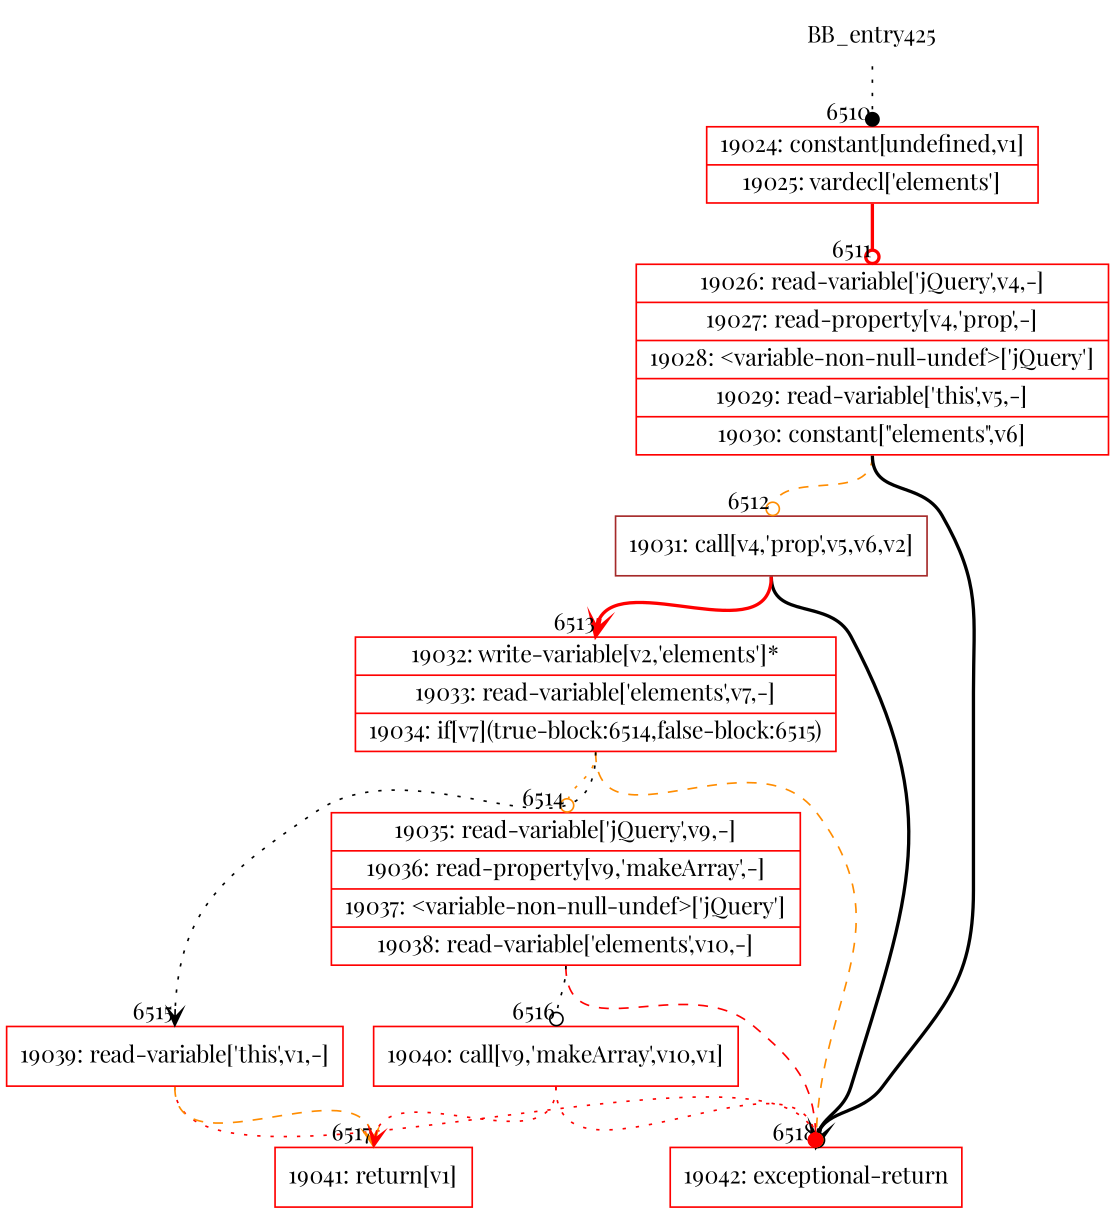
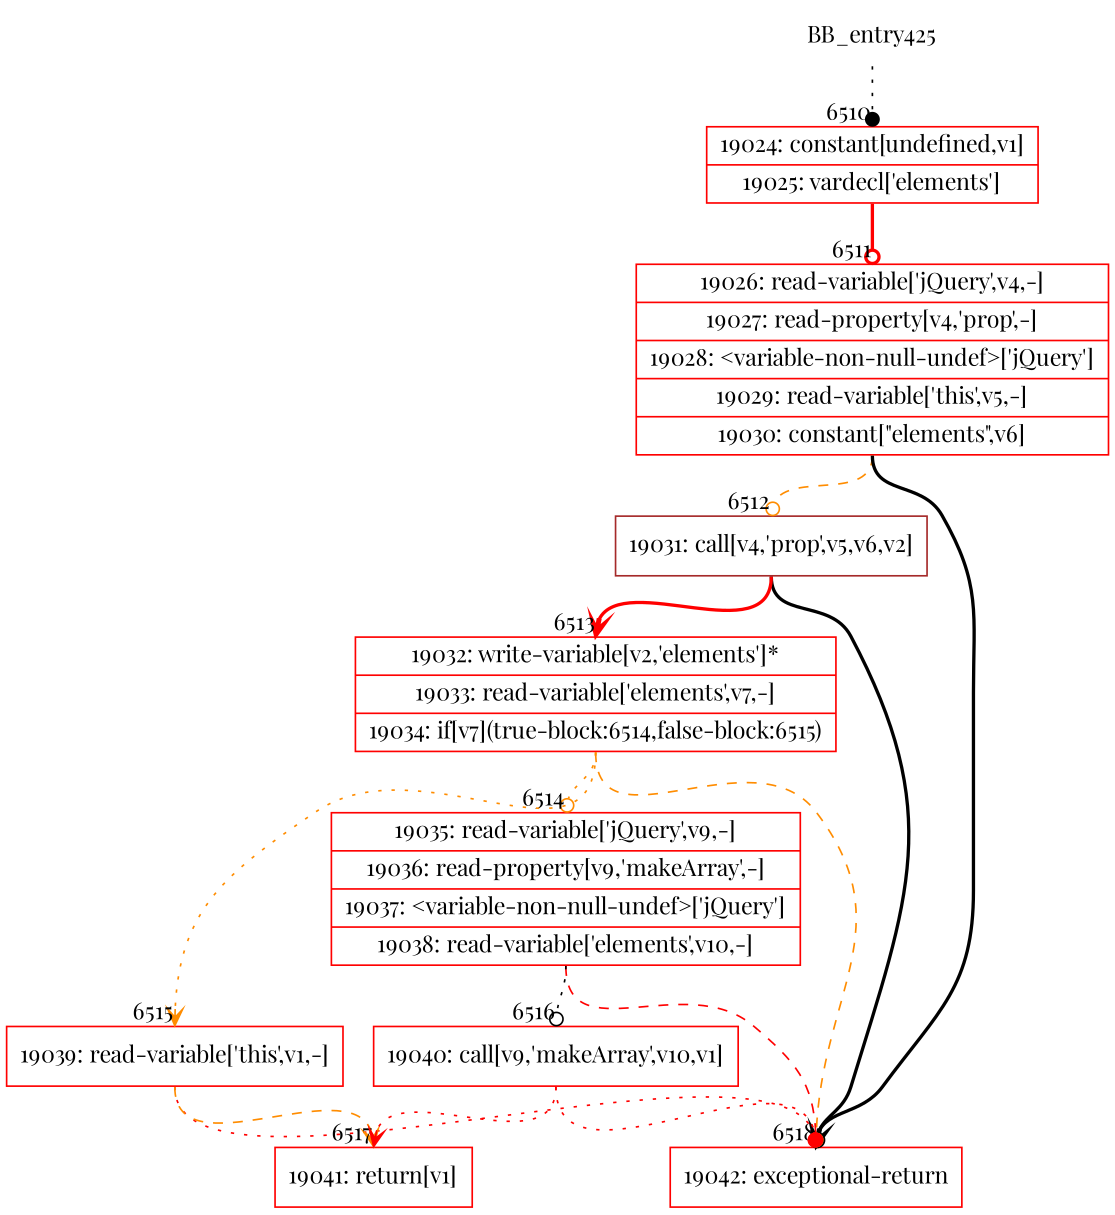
edge "19032: write-variable[v2,'elements']*" -> "19039: read-variable['this',v1,-]": color black -> darkorange
